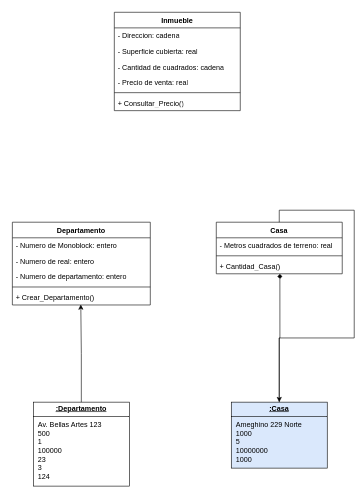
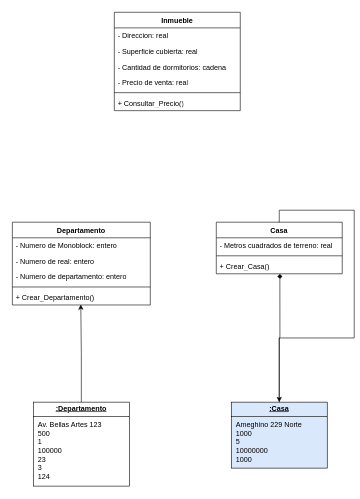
node "- Direccion: cadena": label "- Direccion: cadena" -> "- Direccion: real"
node "- Cantidad de cuadrados: cadena": label "- Cantidad de cuadrados: cadena" -> "- Cantidad de dormitorios: cadena"
node "+ Cantidad_Casa()": label "+ Cantidad_Casa()" -> "+ Crear_Casa()"
